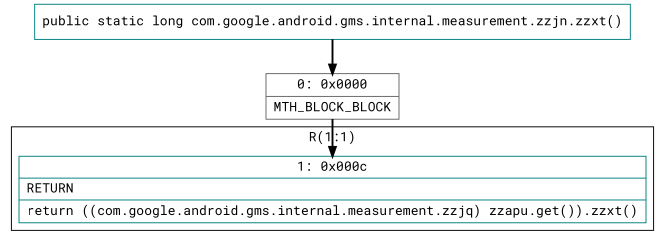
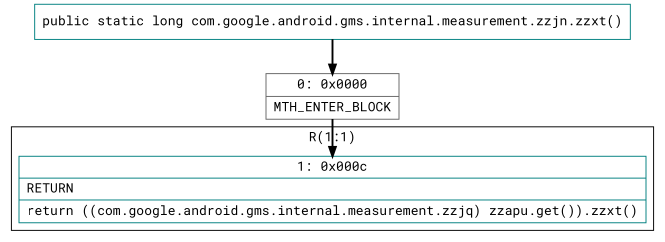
node "0: 0x0000": text "MTH_BLOCK_BLOCK" -> "MTH_ENTER_BLOCK"
